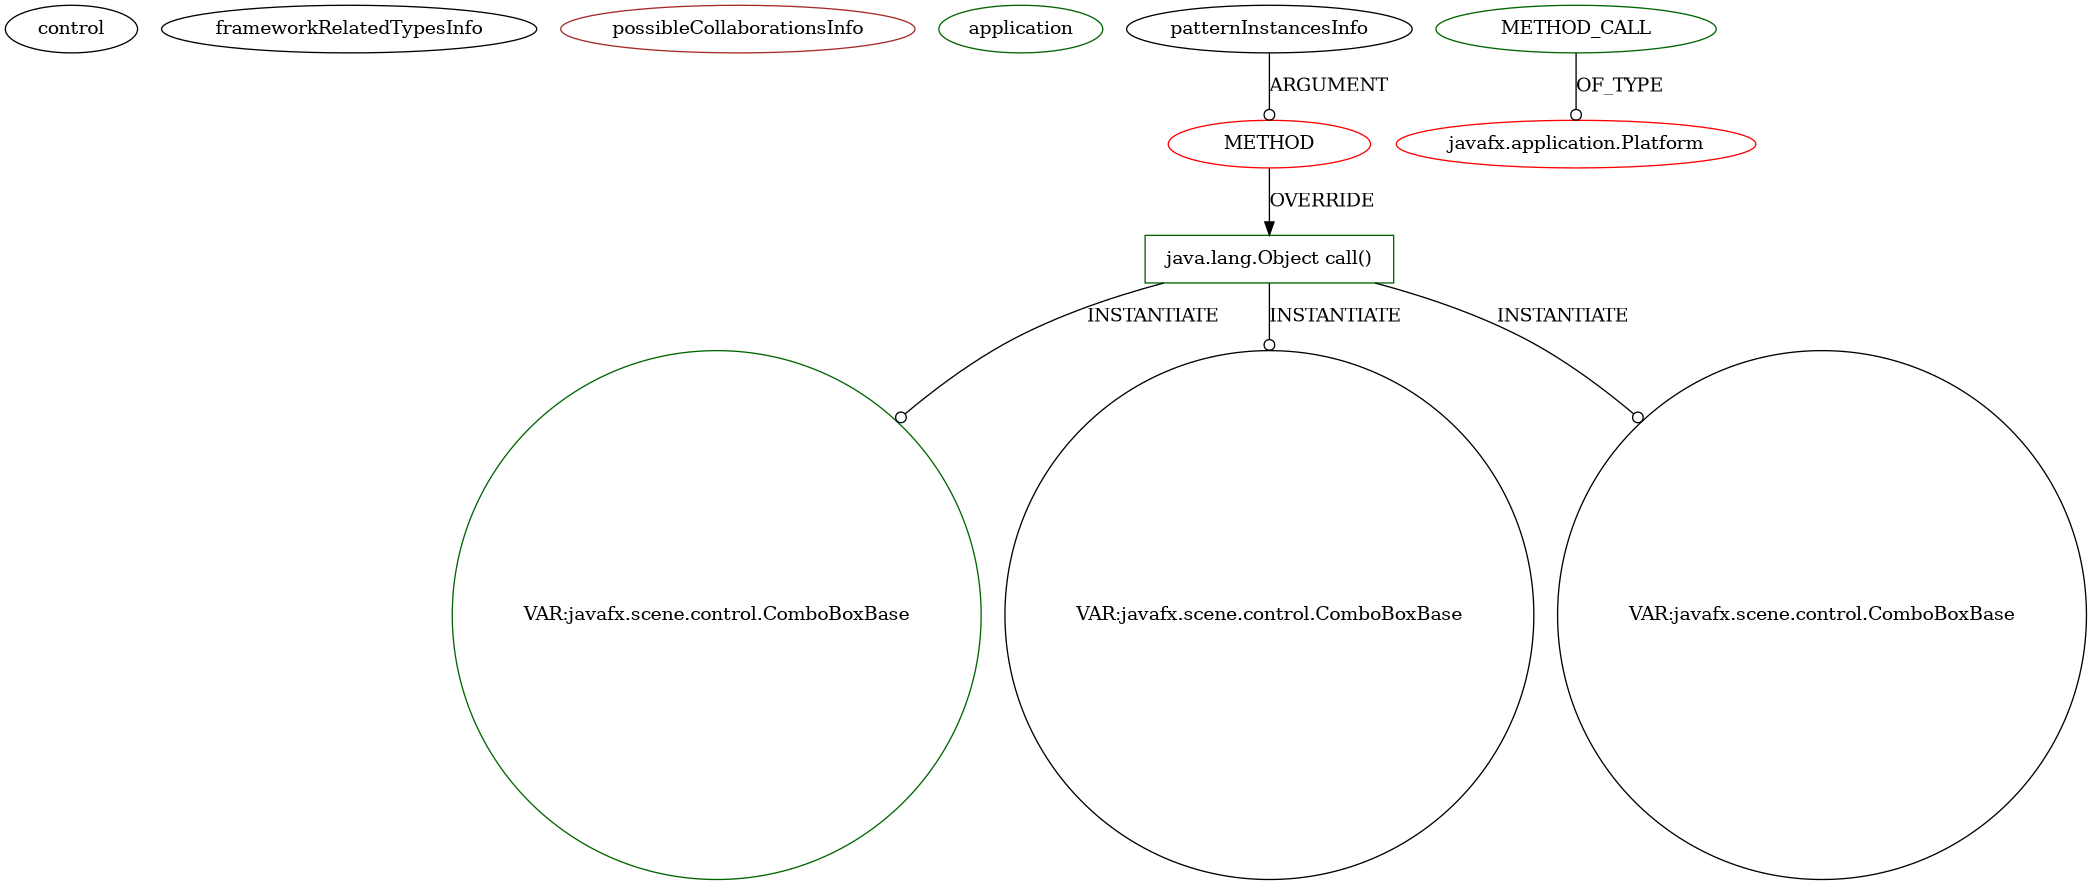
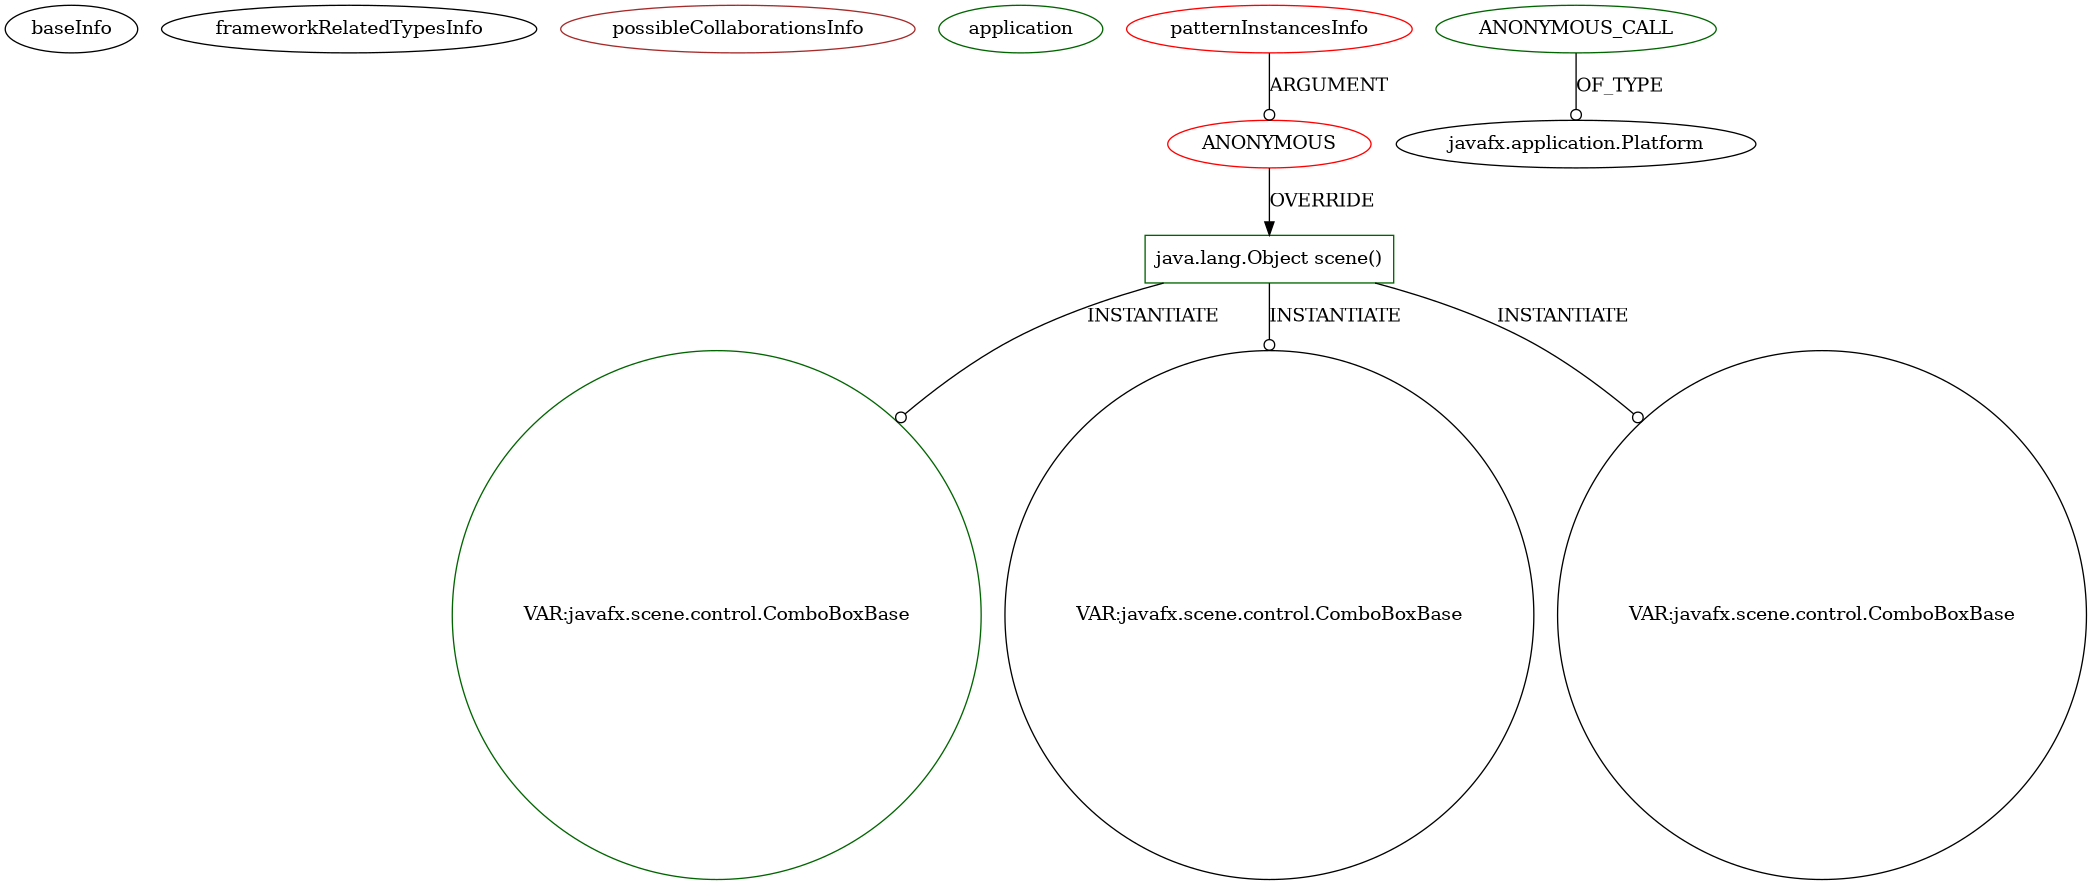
node "control": label "control" -> "baseInfo"
node "patternInstancesInfo": color black -> red
node "METHOD_CALL": label "METHOD_CALL" -> "ANONYMOUS_CALL"
node "METHOD": label "METHOD" -> "ANONYMOUS"
node "javafx.application.Platform": color red -> black
node "java.lang.Object call()": label "java.lang.Object call()" -> "java.lang.Object scene()"
